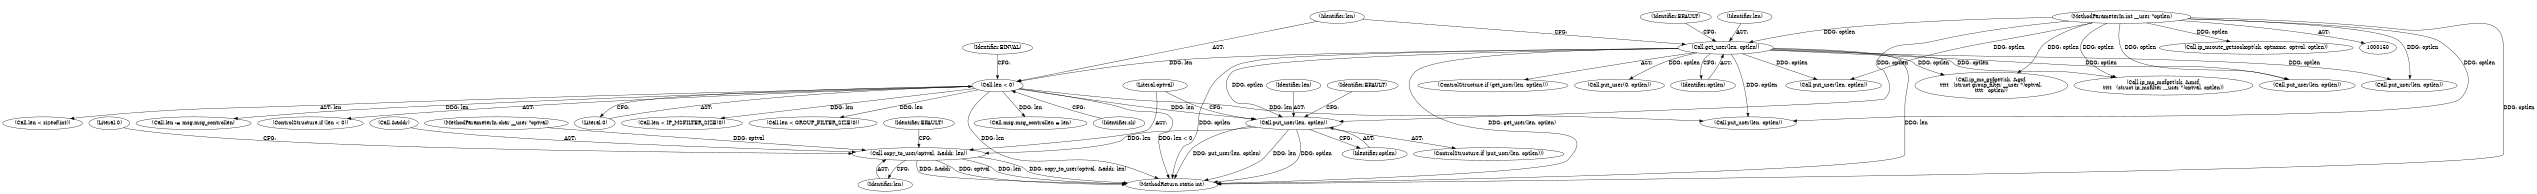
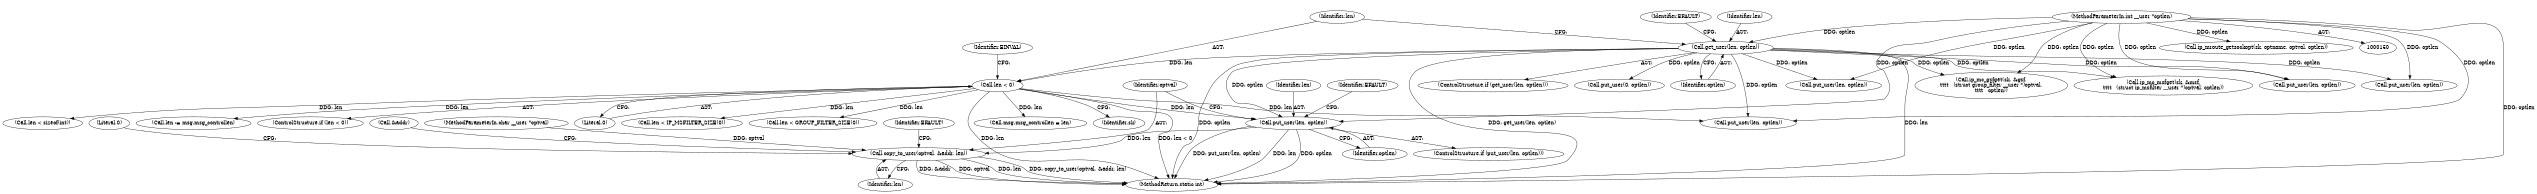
node "(Literal,optval)": label "(Literal,optval)" -> "(Identifier,optval)"
edge "(Identifier,sk)" -> "(Call,len < 0)": reversed
edge "(Call,len < 0)" -> "(Call,len < sizeof(int))": label "AST: len" -> "DDG: len"
edge "(Call,&addr)" -> "(Call,copy_to_user(optval, &addr, len))": label "AST: " -> "CFG: "
